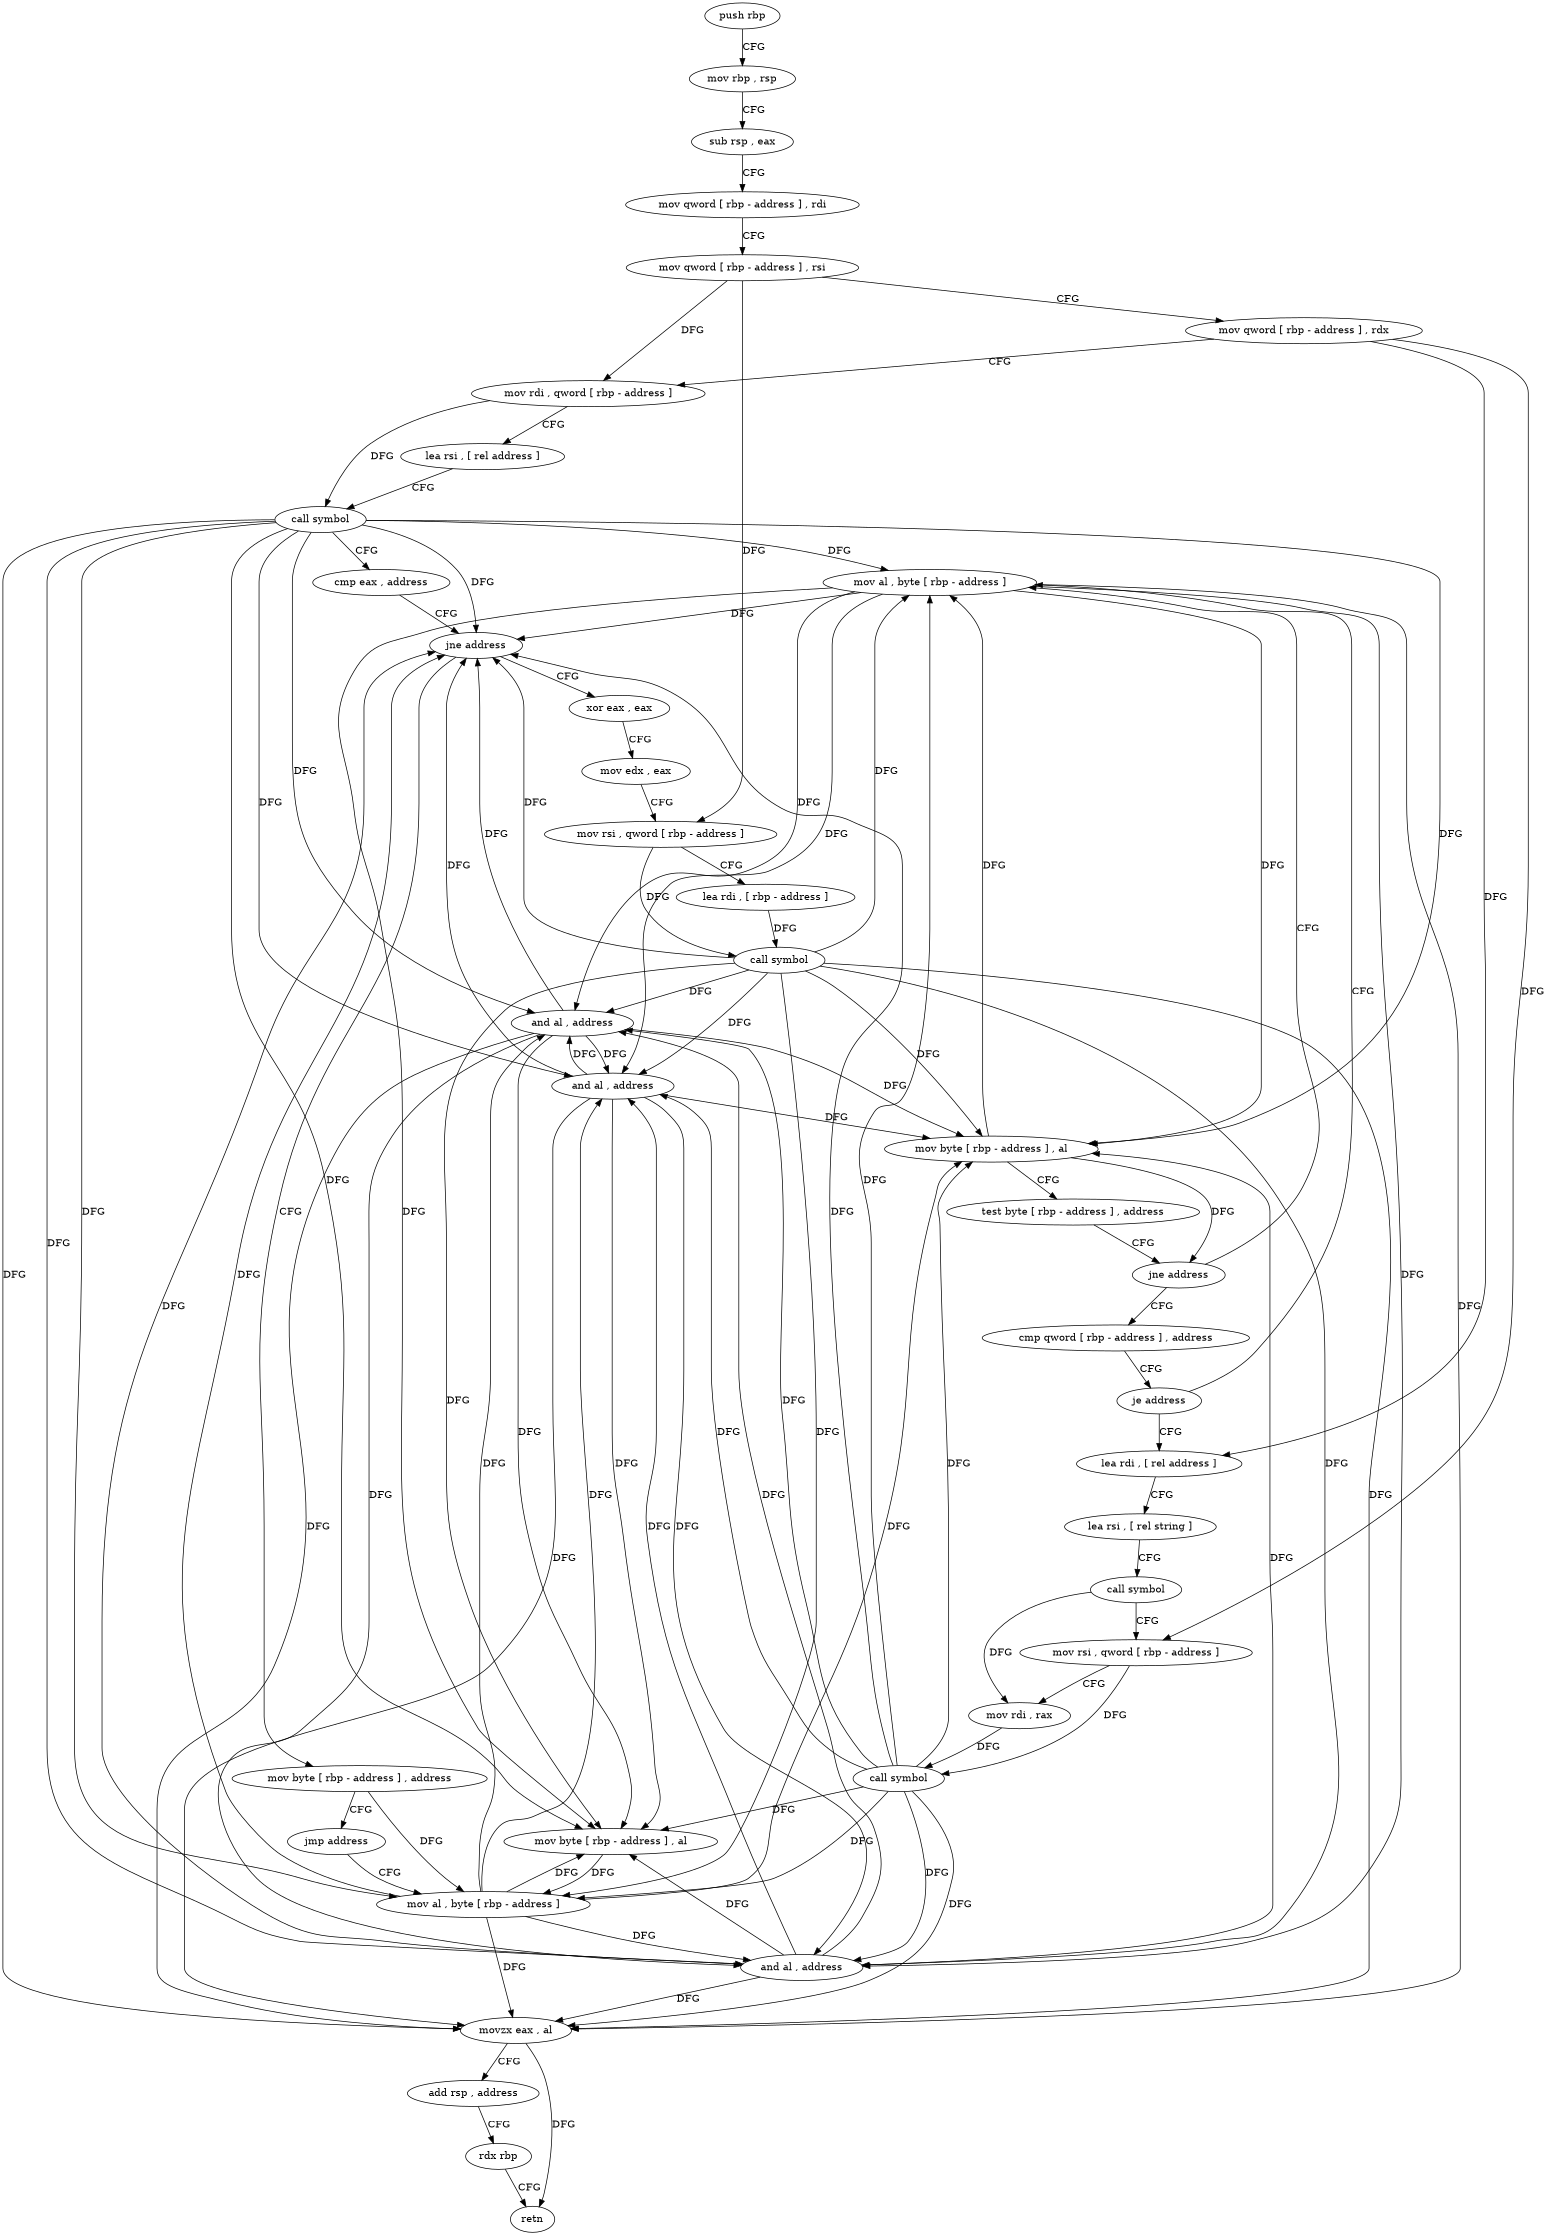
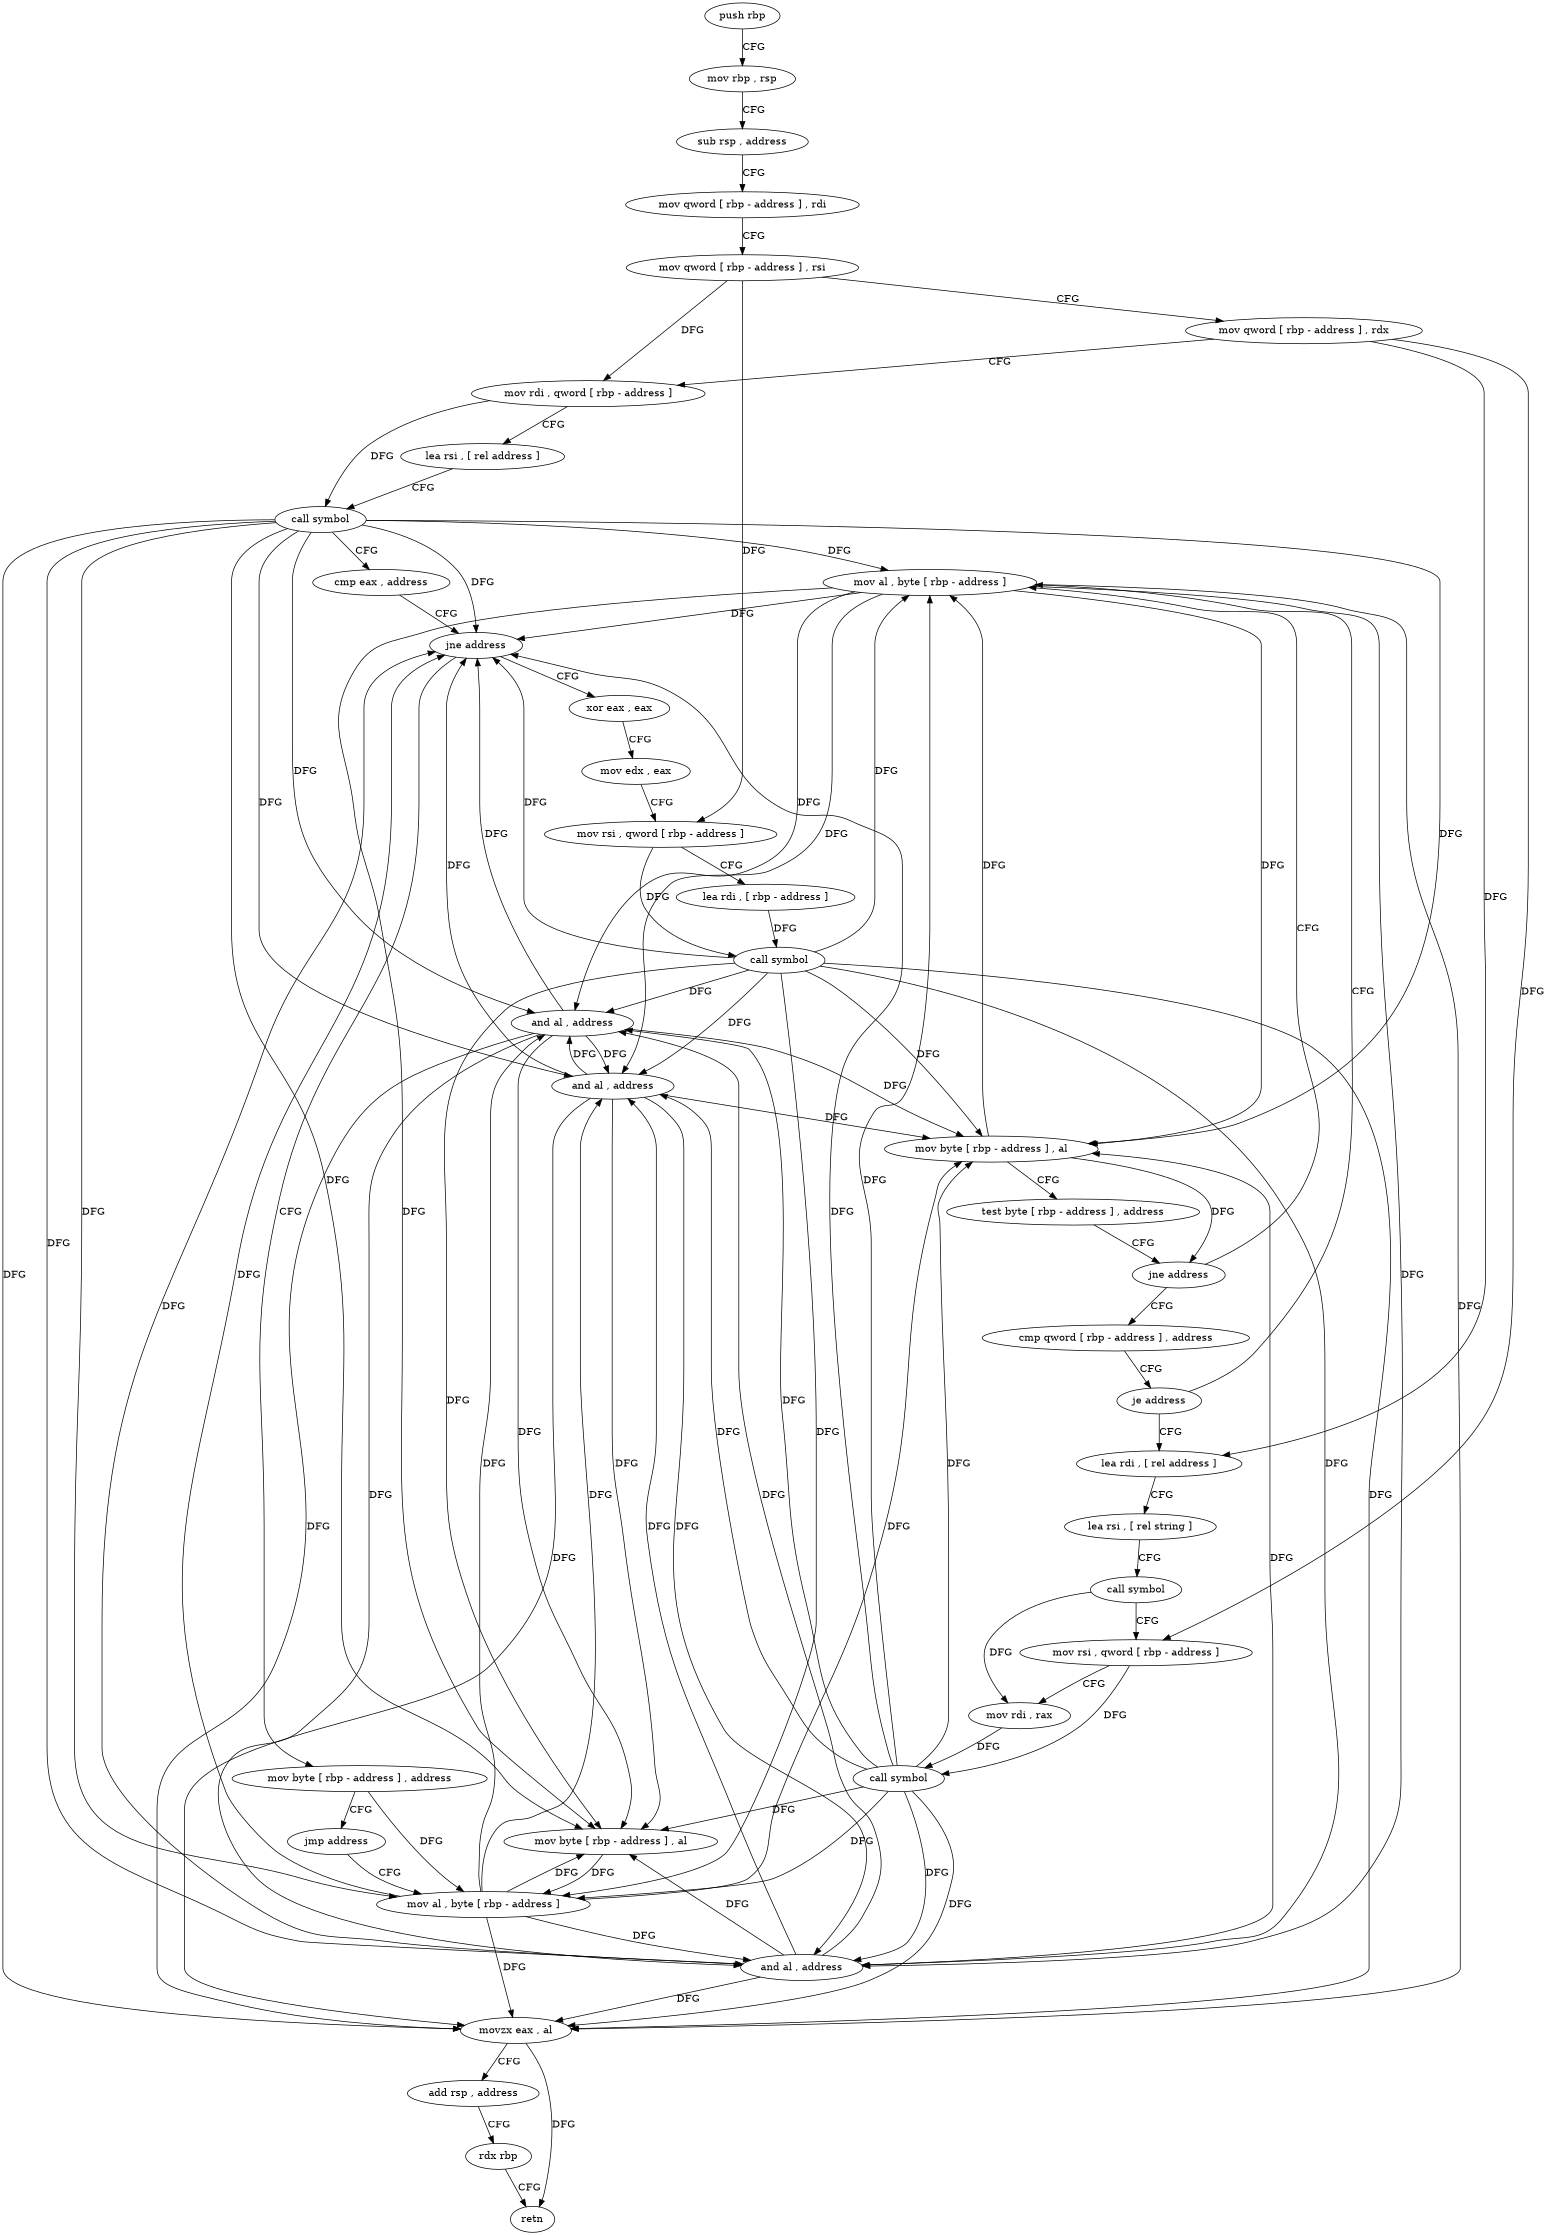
node "sub rsp , eax": label "sub rsp , eax" -> "sub rsp , address"
